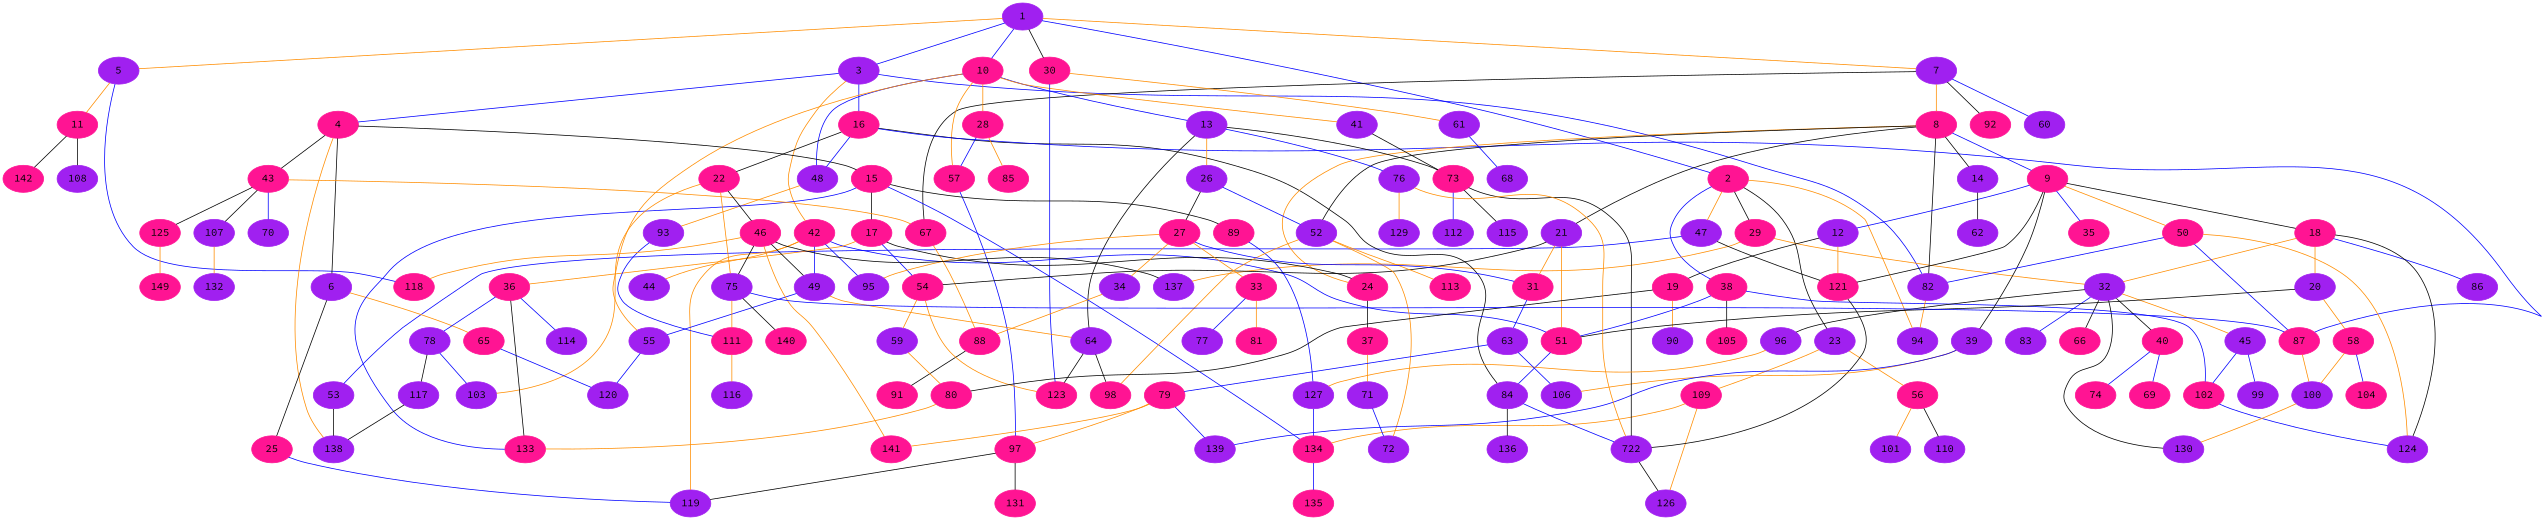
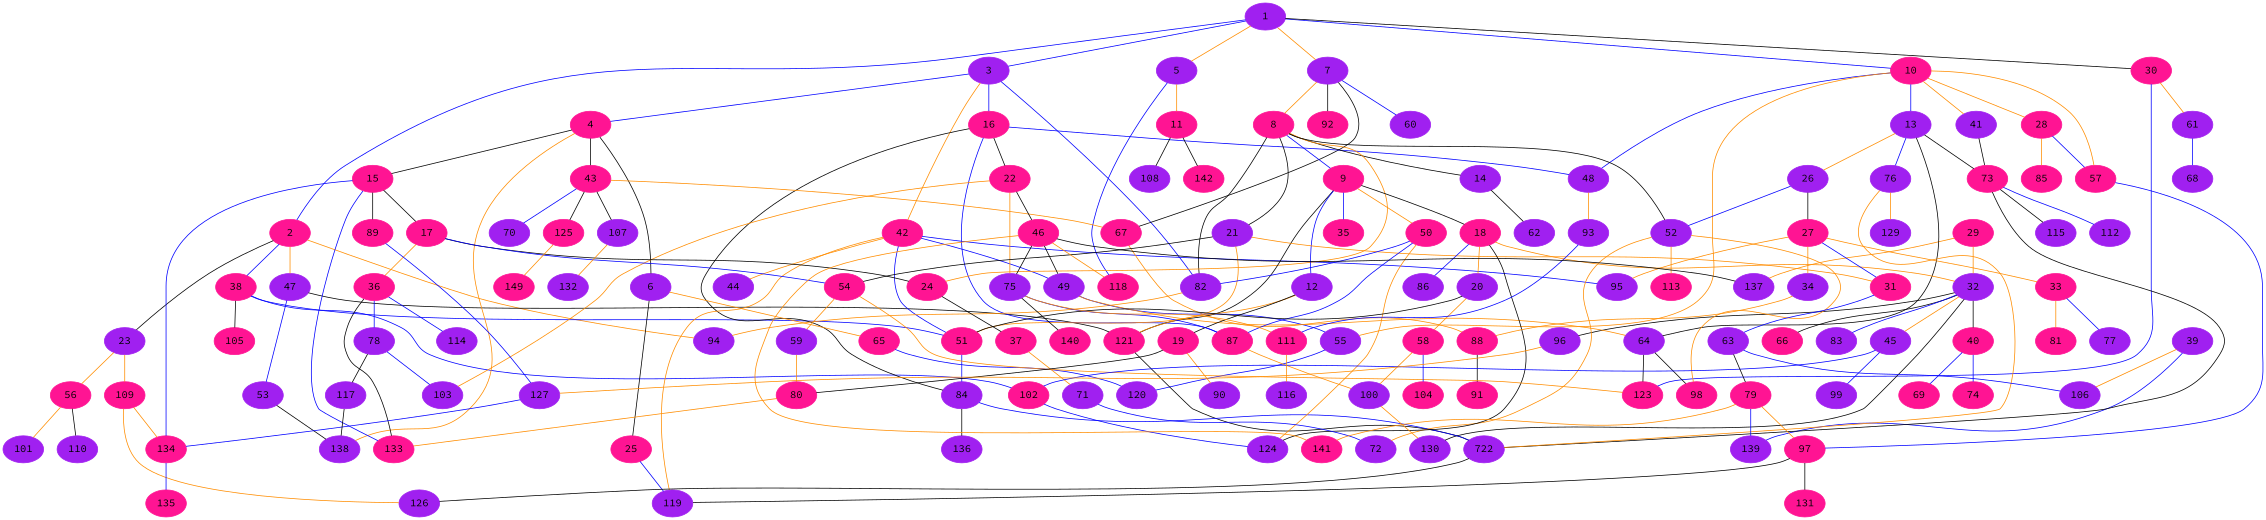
edge "2" -- "29": removed
edge "9" -- "39": removed
edge "63" -- "79": color blue -> black
